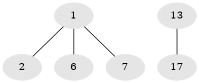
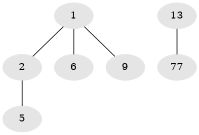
node "7": label "7" -> "9"
node "17": label "17" -> "77"
node "5": added
